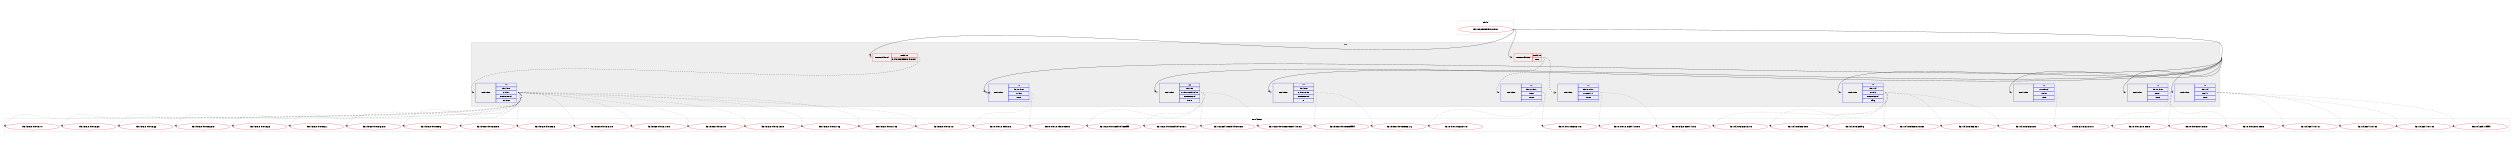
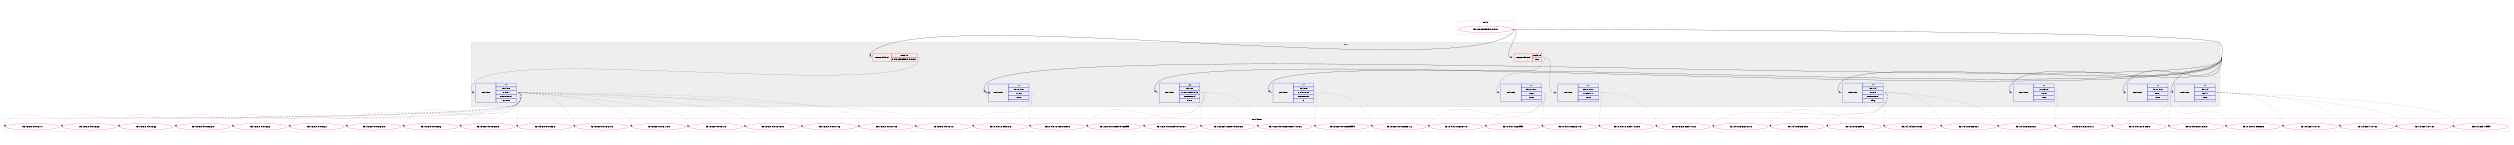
node "dev-python/nose-9999": added
node "dev-util/cmake-3.14.0_rc3": label "dev-util/cmake-3.14.0_rc3" -> "dev-util/util-3.14.0_rc3"
node "dev-python/empy-3.3.3": label "dev-python/empy-3.3.3" -> "dev-python/pydot-3.3.3"
